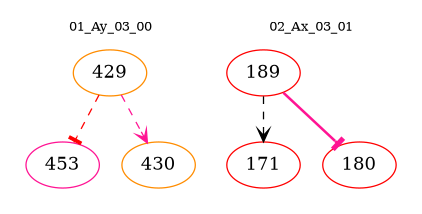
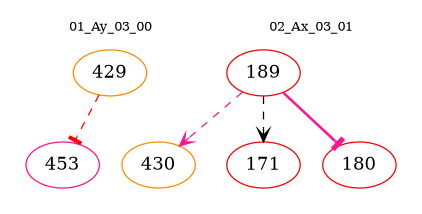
edge "429" -> "430": now "189" -> "430"
